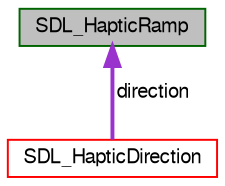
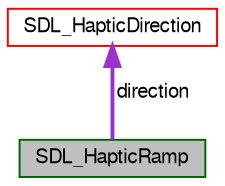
edge "SDL_HapticDirection" -> "SDL_HapticRamp": reversed
